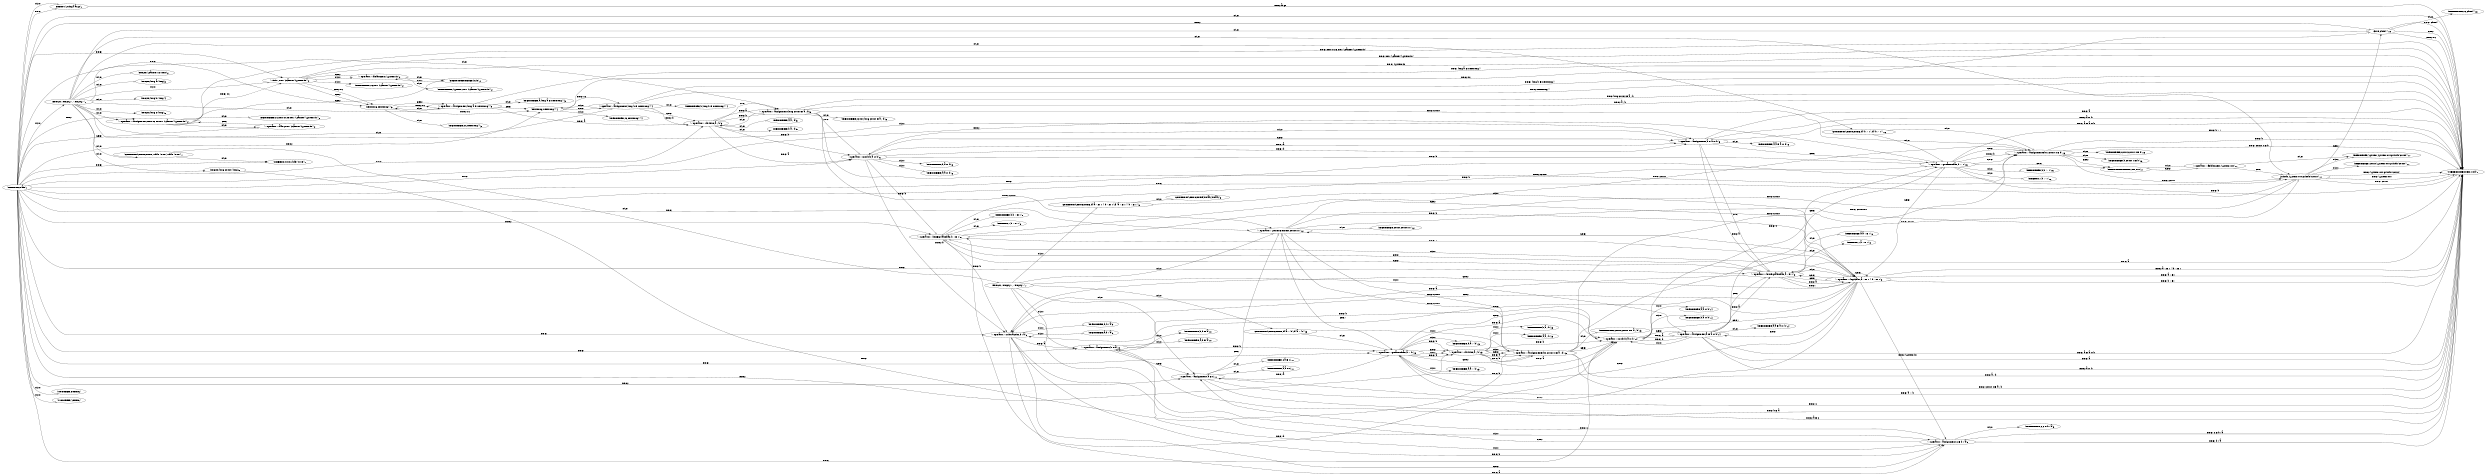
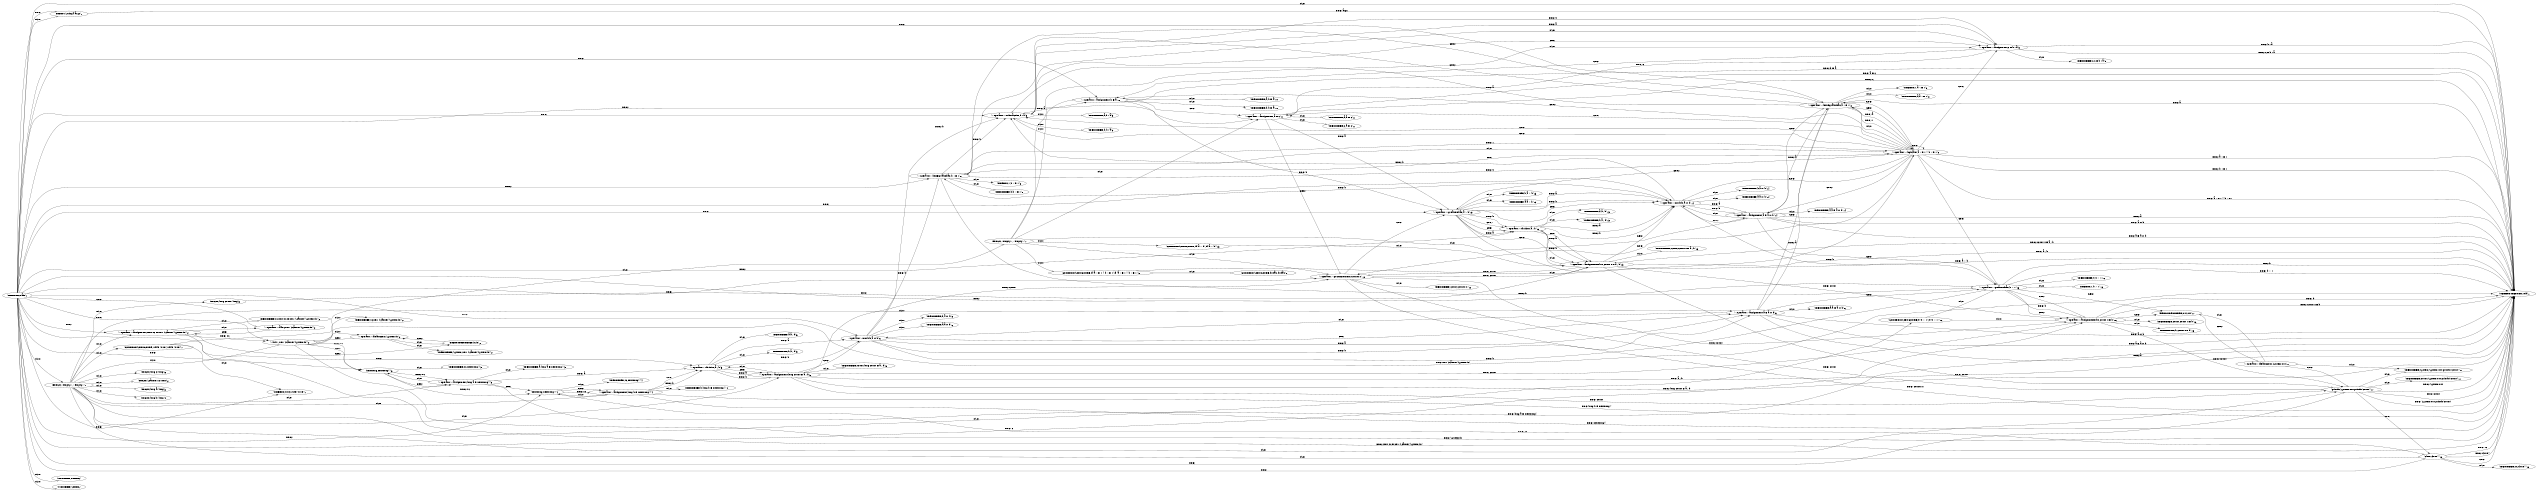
edge "(METHOD,main)" -> "(<operator>.assignmentPlus,count += b)": label "DDG: " -> "DDG: c"
edge "(CONTROL_STRUCTURE,if (a > b),if (a > b))" -> "(<operator>.greaterThan,a > b)": removed, label "AST:"
edge "(<operator>.logicalOr,a <= 1 || b <= 1)" -> "(<operator>.assignment,c = b - a)": label "DDG: System.in" -> "CDG: "
